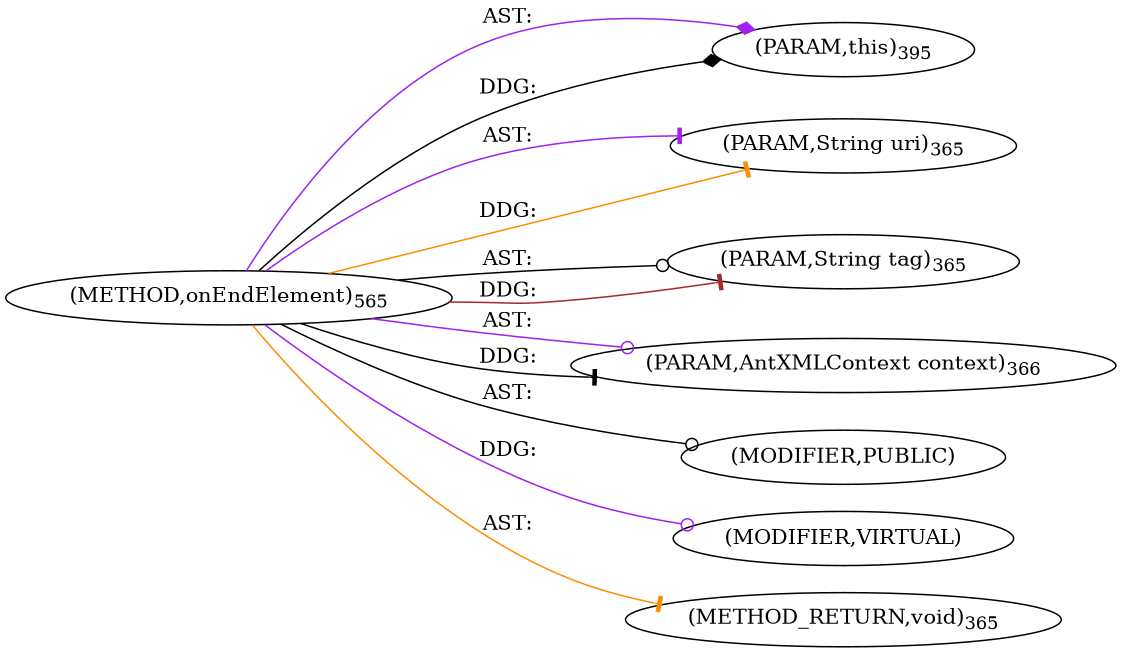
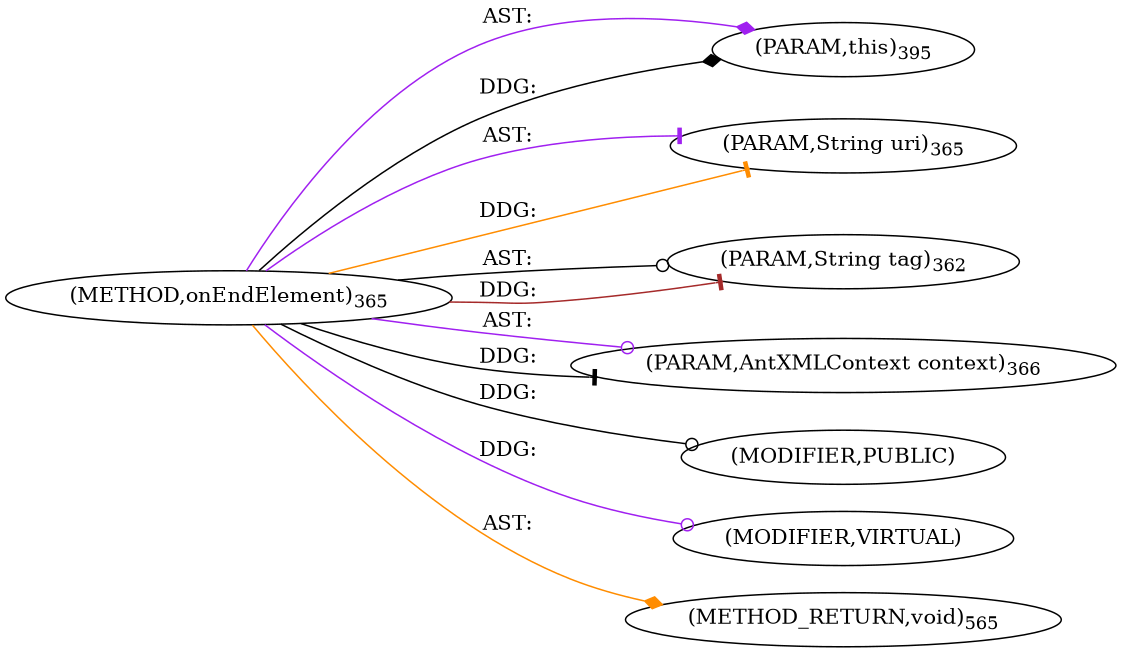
node "(PARAM,String tag)": text "365" -> "362"
node "(METHOD,onEndElement)": text "565" -> "365"
edge "(METHOD,onEndElement)" -> "(MODIFIER,PUBLIC)": label "AST: " -> "DDG: "
edge "(METHOD,onEndElement)" -> "(METHOD_RETURN,void)": arrowhead tee -> diamond
node "(METHOD_RETURN,void)": text "365" -> "565"
